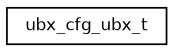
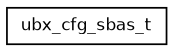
node "ubx_cfg_ubx_t": label "ubx_cfg_ubx_t" -> "ubx_cfg_sbas_t"
